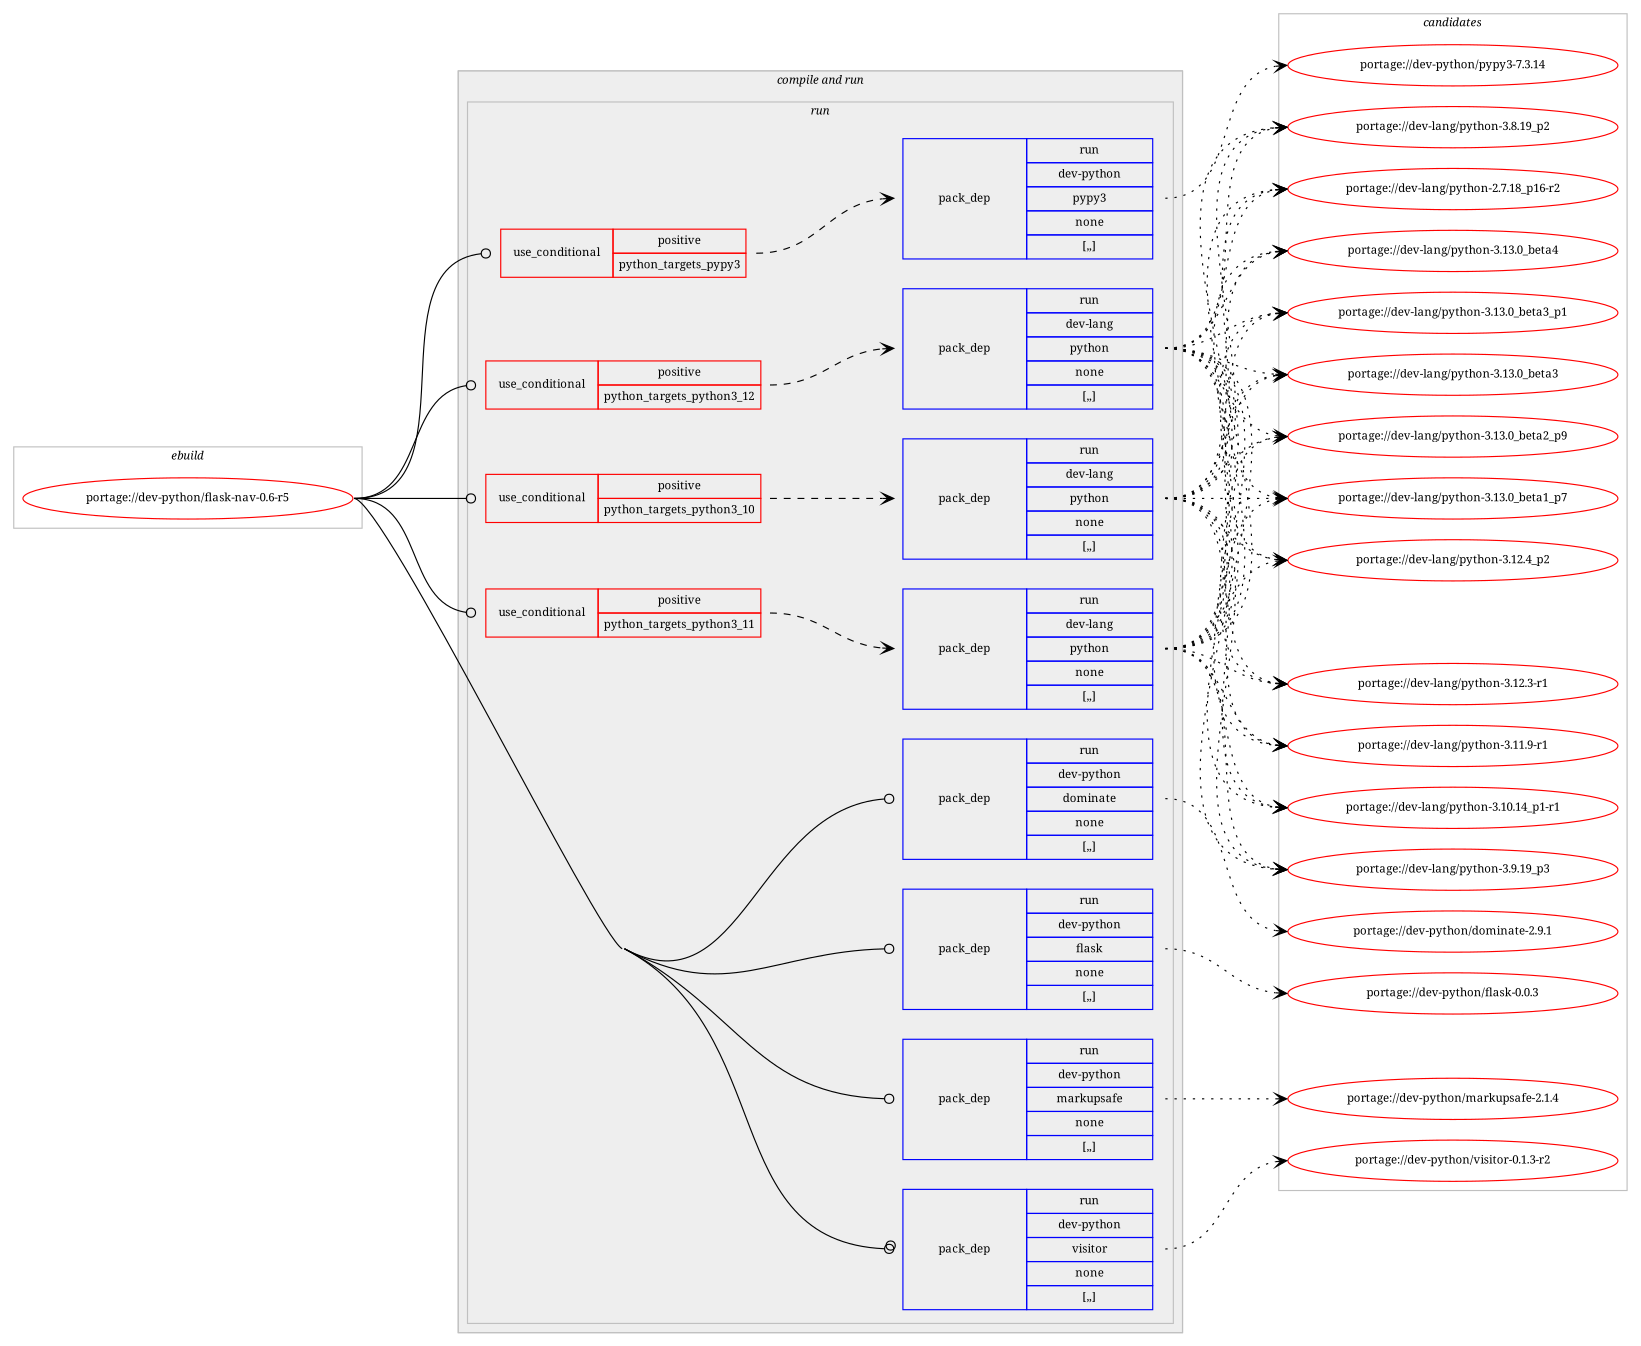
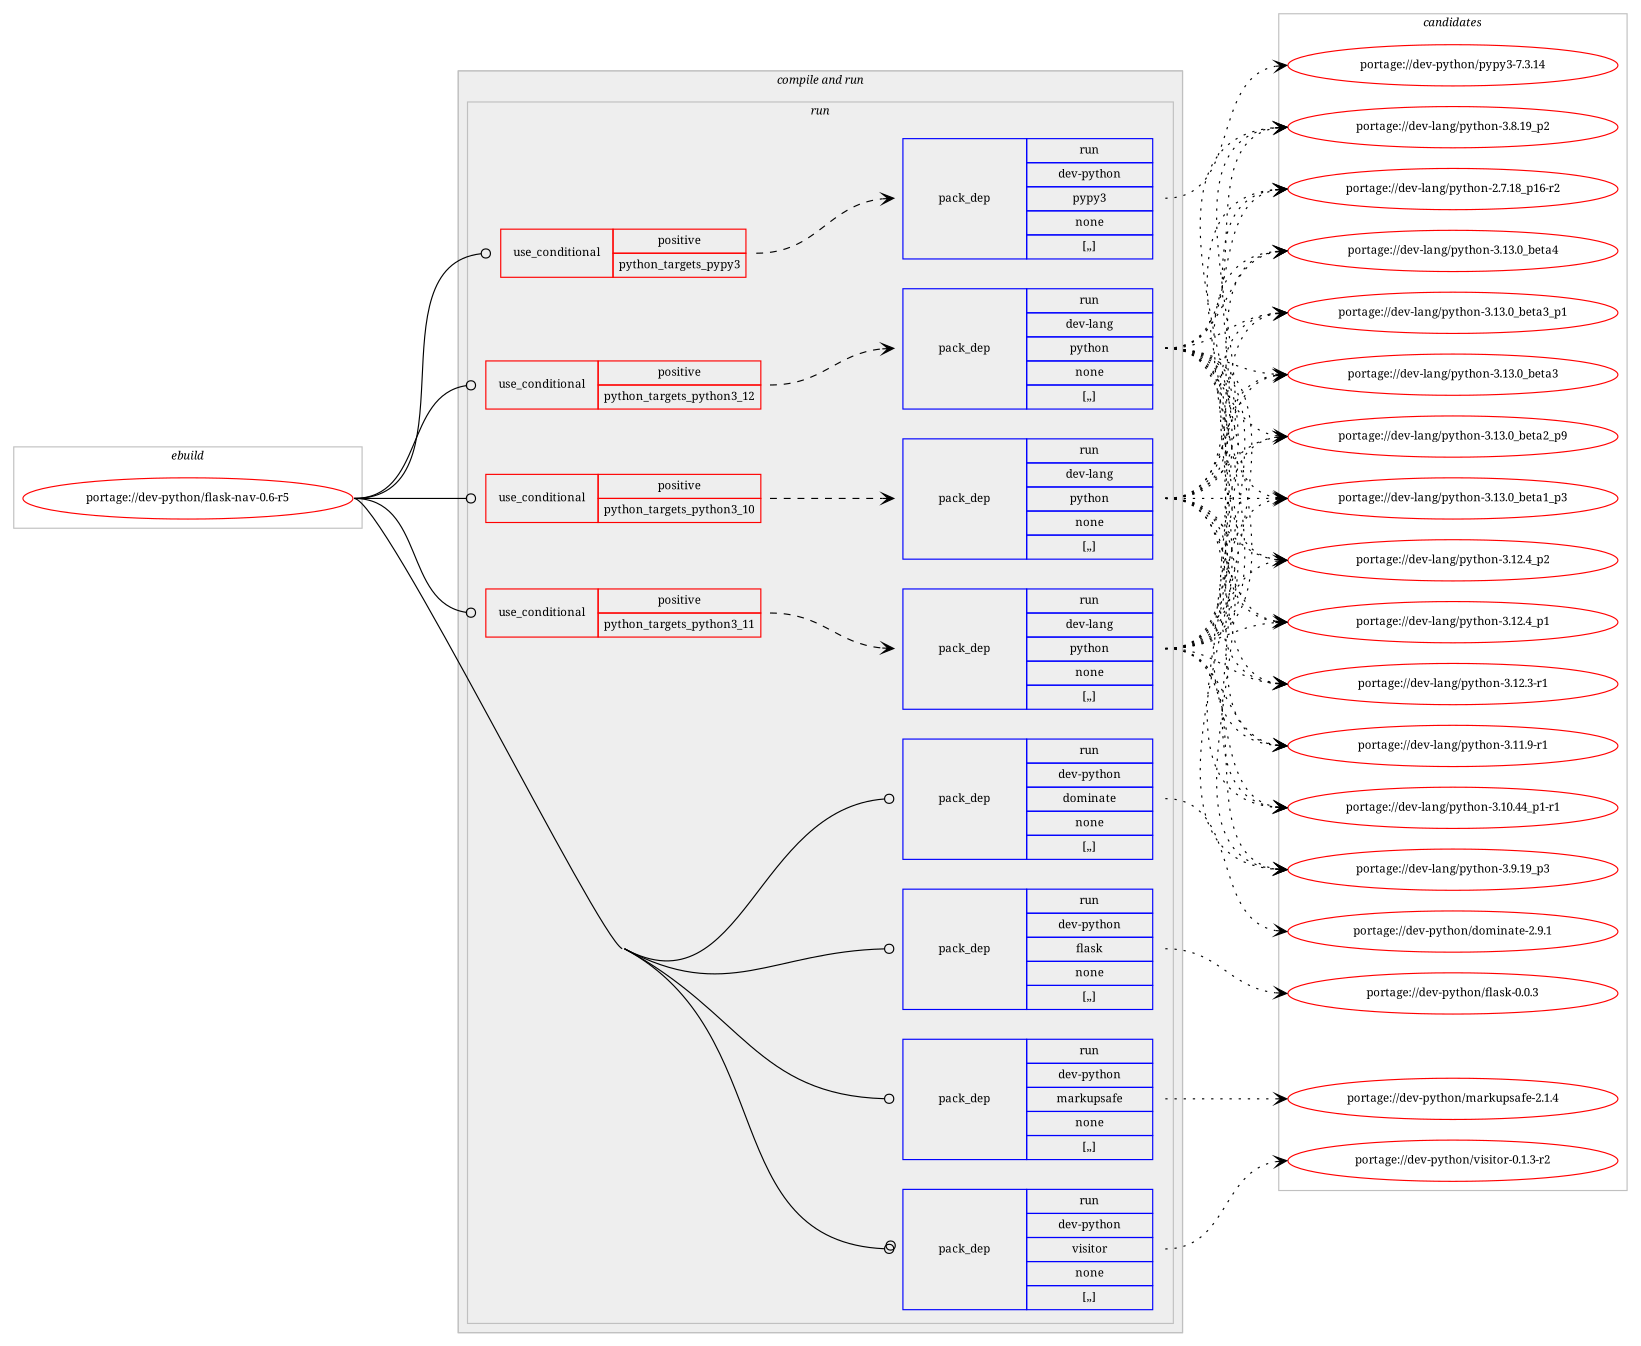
node "portage://dev-lang/python-3.13.0_beta1_p7": label "portage://dev-lang/python-3.13.0_beta1_p7" -> "portage://dev-lang/python-3.13.0_beta1_p3"
node "portage://dev-lang/python-3.12.4_p1": added
node "portage://dev-lang/python-3.10.14_p1-r1": label "portage://dev-lang/python-3.10.14_p1-r1" -> "portage://dev-lang/python-3.10.44_p1-r1"
